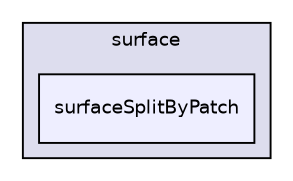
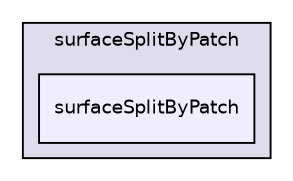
cluster "surface": label "surface" -> "surfaceSplitByPatch"
